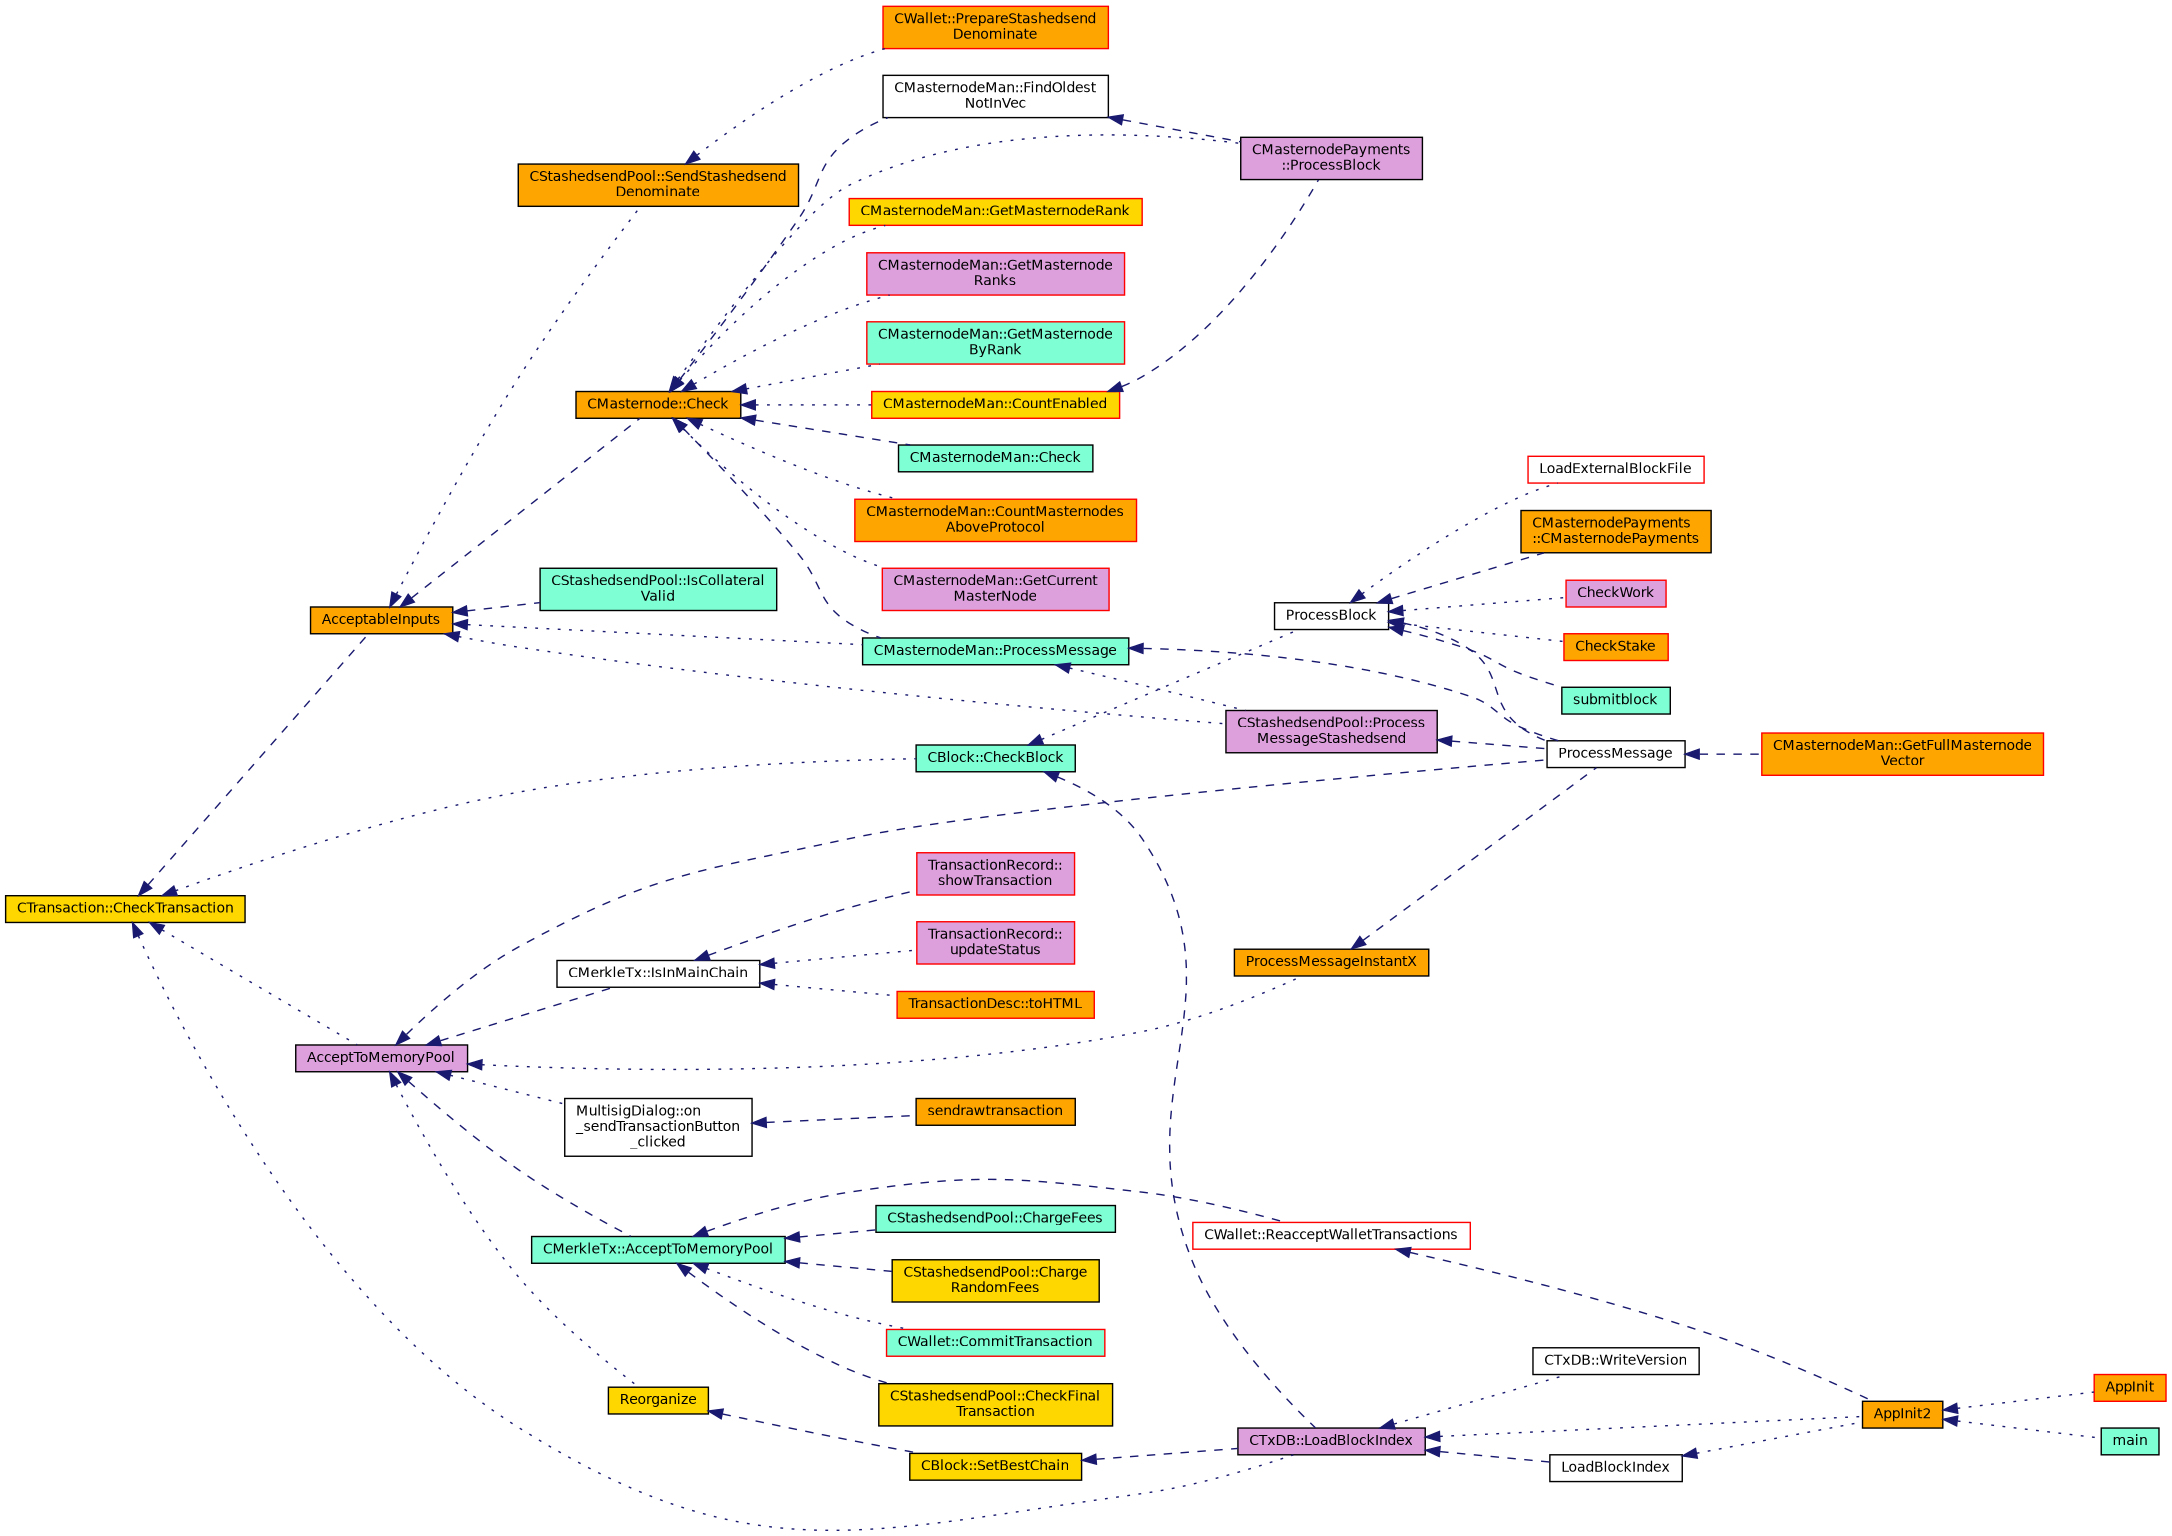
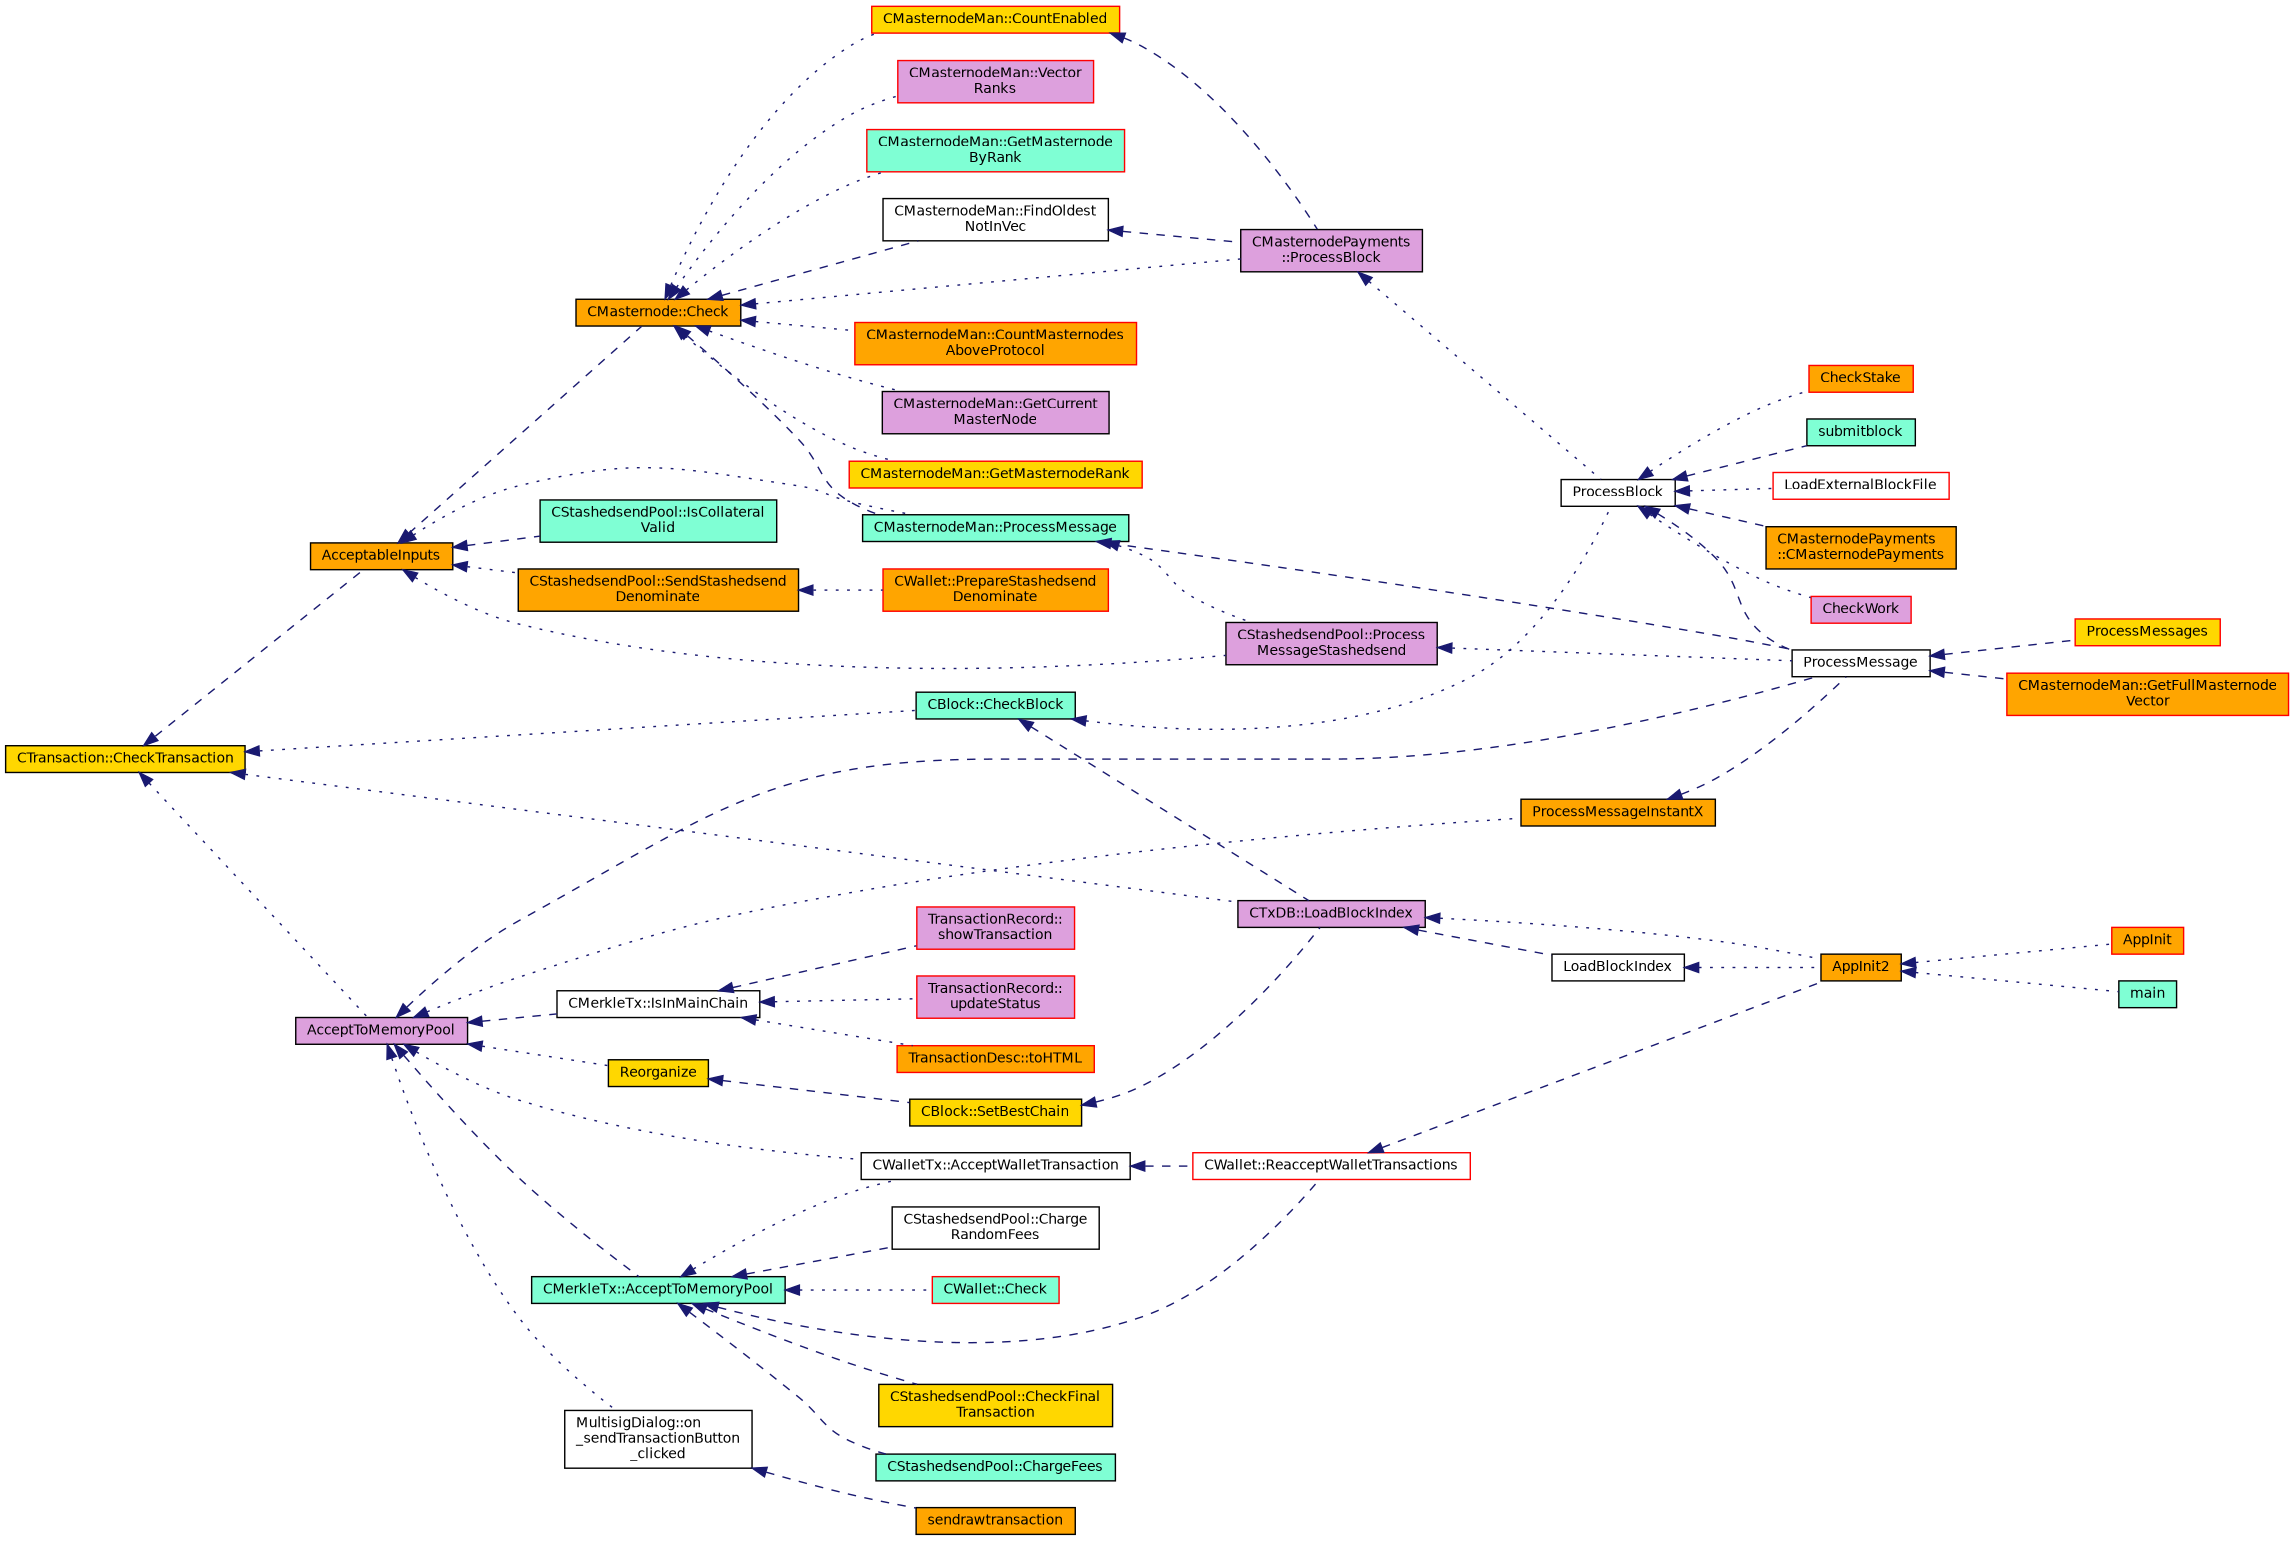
node "CMasternodeMan::GetMasternode Ranks": label "CMasternodeMan::GetMasternode Ranks" -> "CMasternodeMan::Vector Ranks"
edge "ProcessBlock" -> "CMasternodePayments ::ProcessBlock": added
node "CMasternodeMan::Check": removed
node "CMasternodeMan::GetCurrent MasterNode": color red -> black
node "ProcessMessages": added
edge "ProcessMessage" -> "CStashedsendPool::Process MessageStashedsend": style dashed -> dotted
node "CWalletTx::AcceptWalletTransaction": added
node "CStashedsendPool::Charge RandomFees": fillcolor gold -> white
node "CWallet::CommitTransaction": label "CWallet::CommitTransaction" -> "CWallet::Check"
node "CTxDB::WriteVersion": removed
